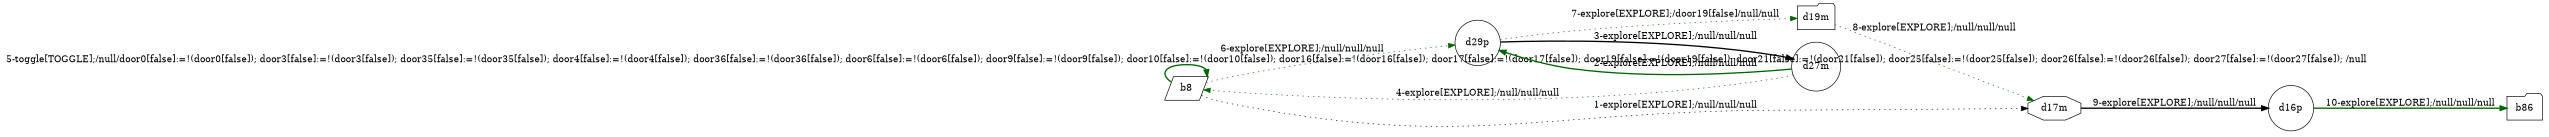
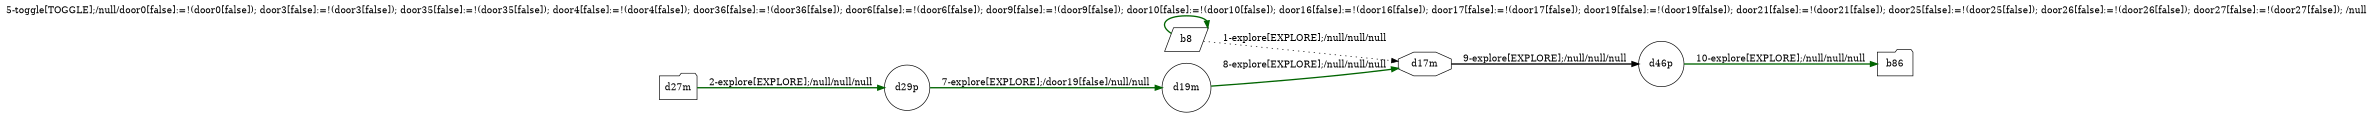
node "d19m": shape folder -> circle
edge "d29p" -> "d19m": style dotted -> bold
edge "d29p" -> "d27m": removed, label "3-explore[EXPLORE];/null/null/null"
edge "b8" -> "d29p": removed, label "6-explore[EXPLORE];/null/null/null"
edge "d19m" -> "d17m": style dotted -> bold
node "d27m": shape circle -> folder
edge "d27m" -> "b8": removed, label "4-explore[EXPLORE];/null/null/null"
node "d16p": label "d16p" -> "d46p"
